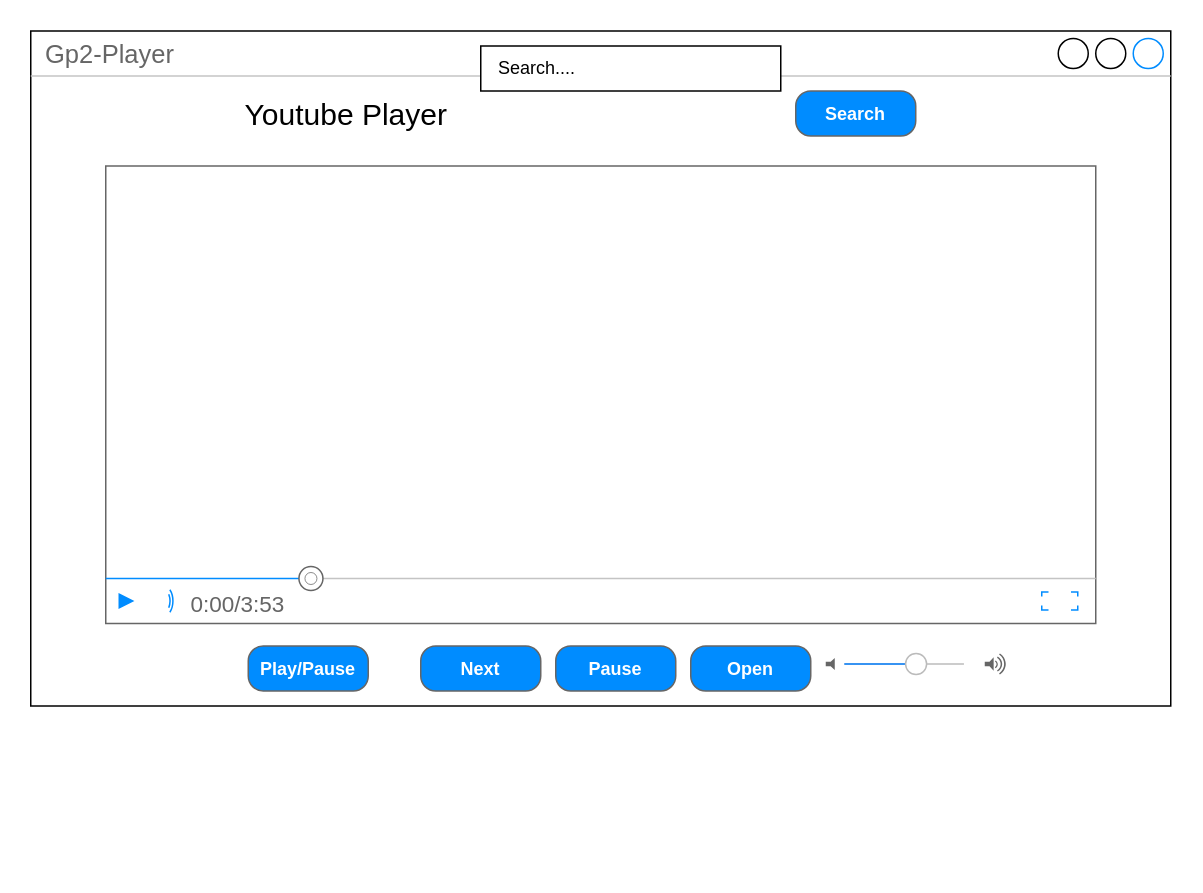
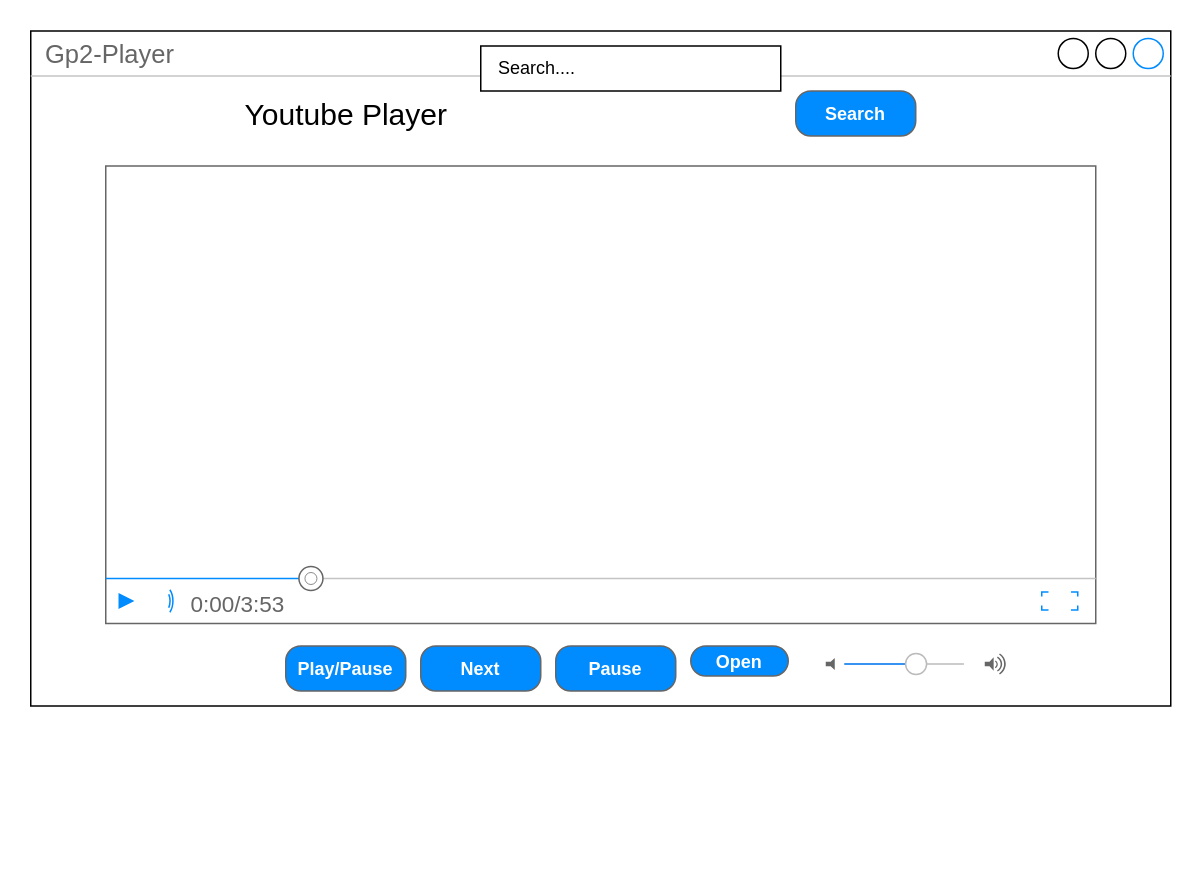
node "Play/Pause": moved (308, 668) -> (346, 668)
node "Open": size 120x45 -> 98x30
